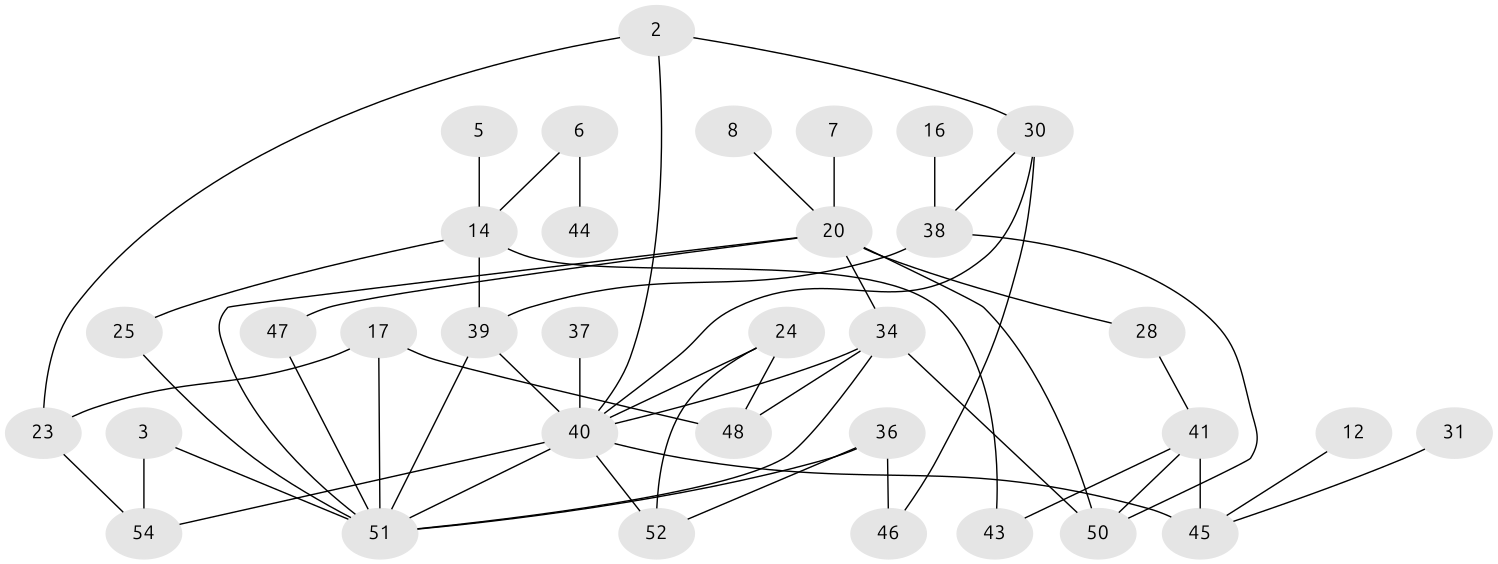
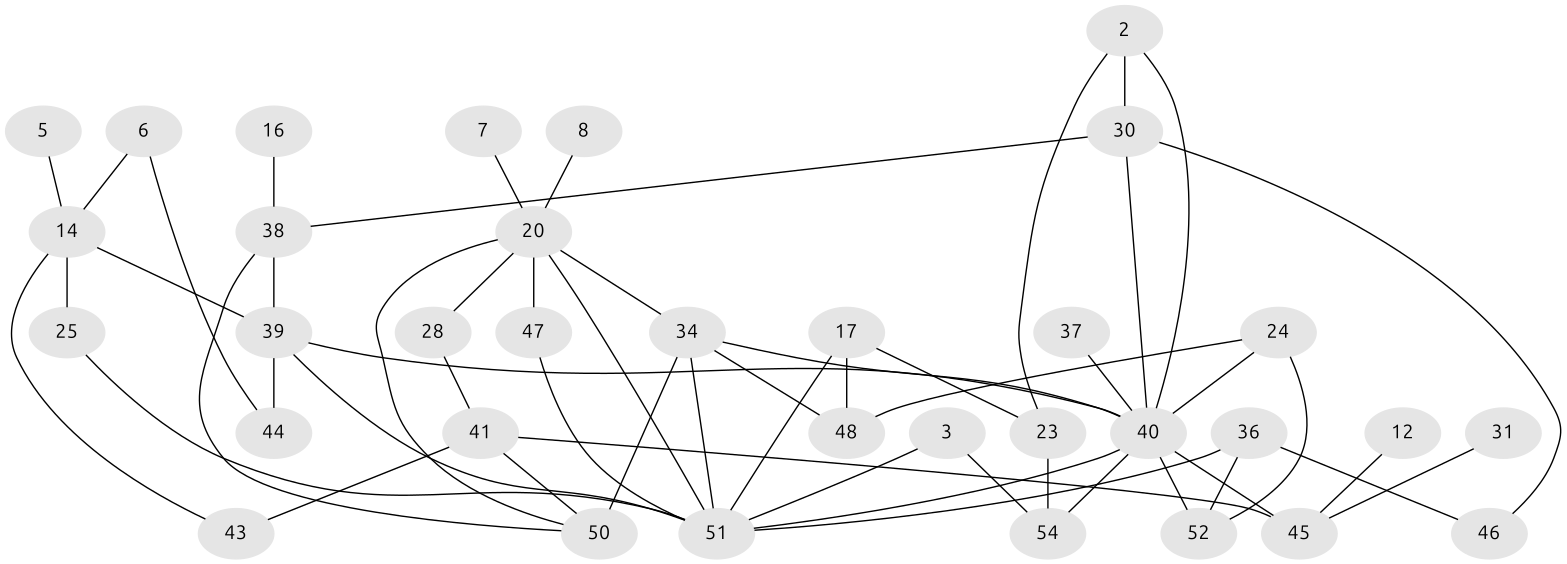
edge "39" -- "44": added
